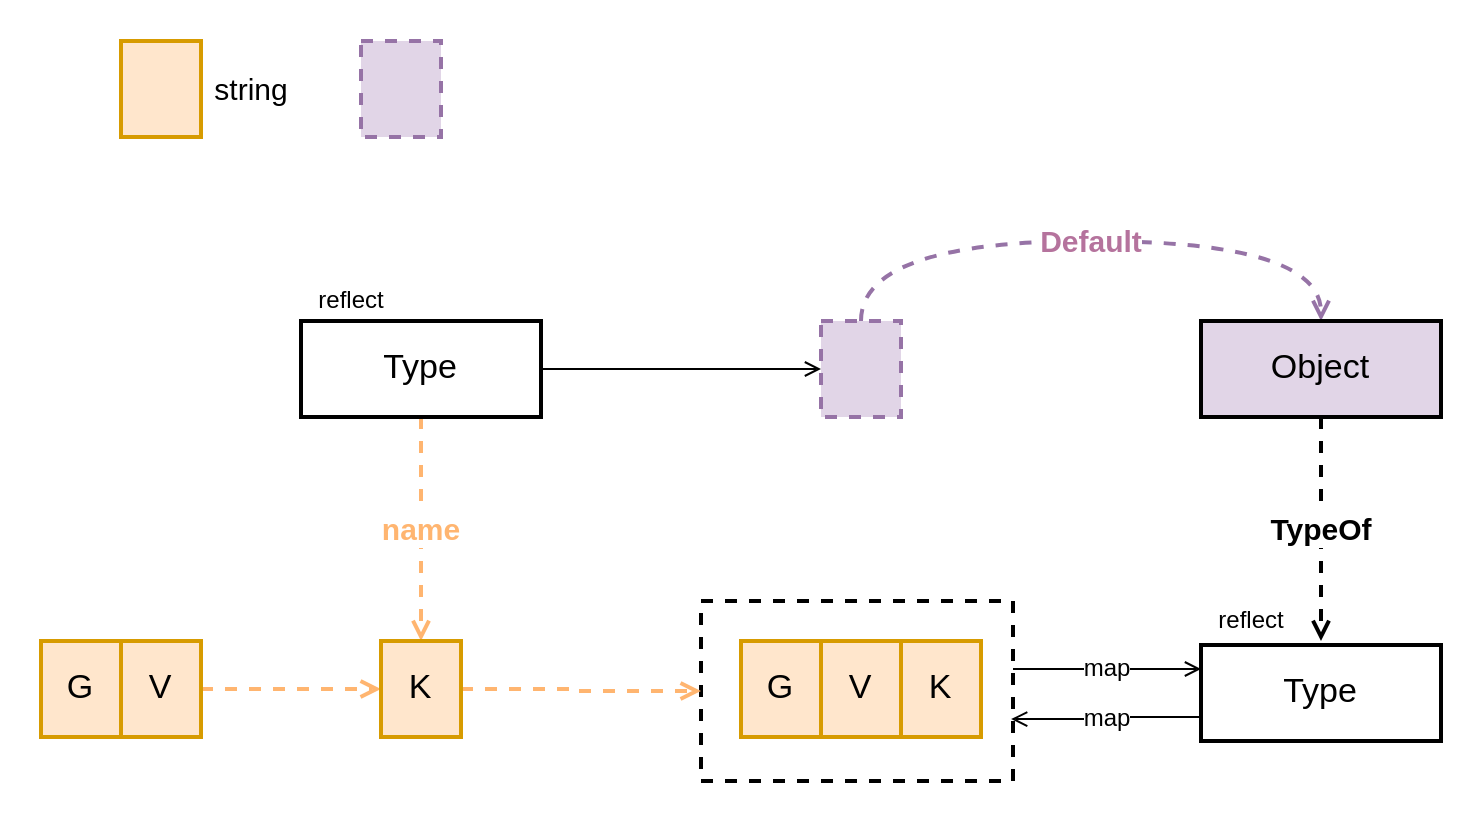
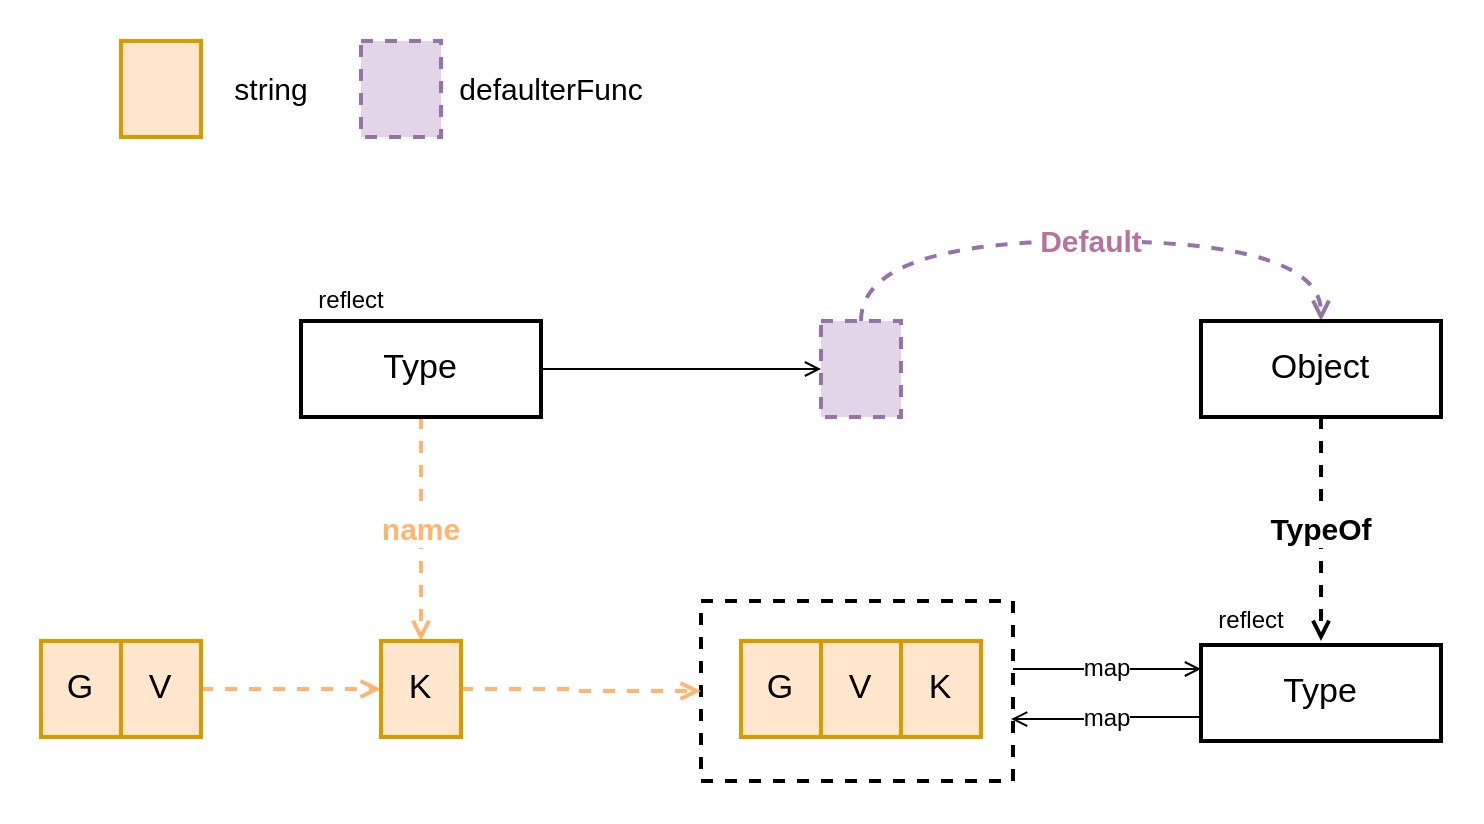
node "string": moved (251, 89) -> (271, 89)
node "defaulterFunc": added
node "Object": fillcolor #e1d5e7 -> #ffffff
